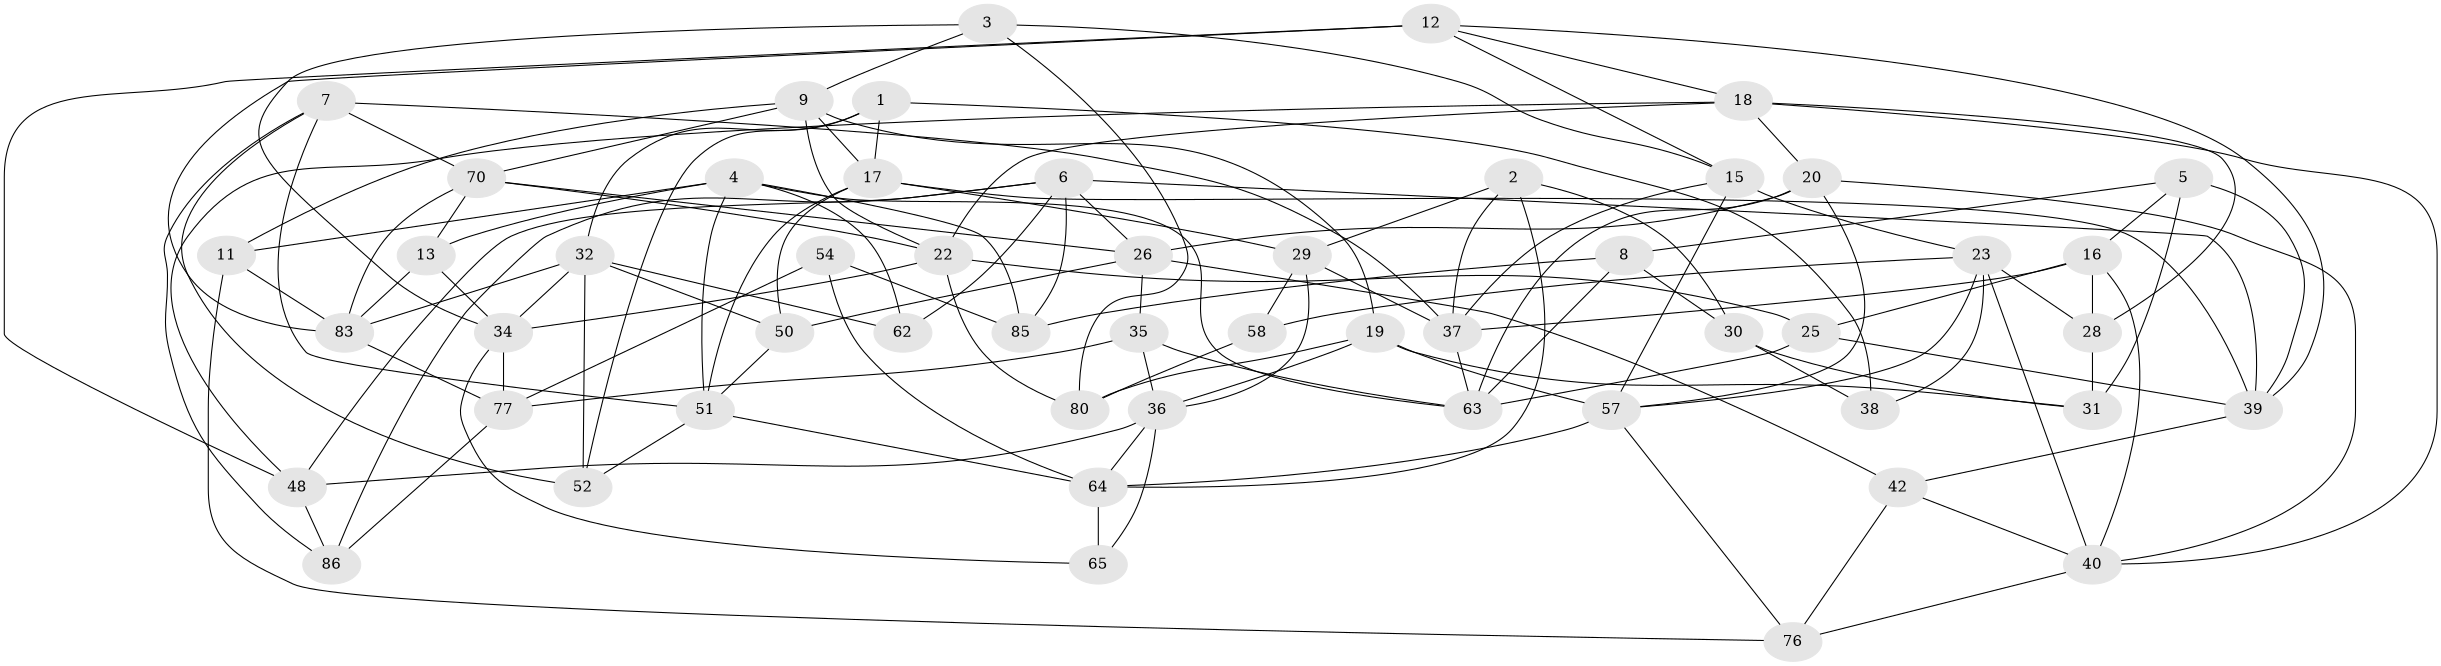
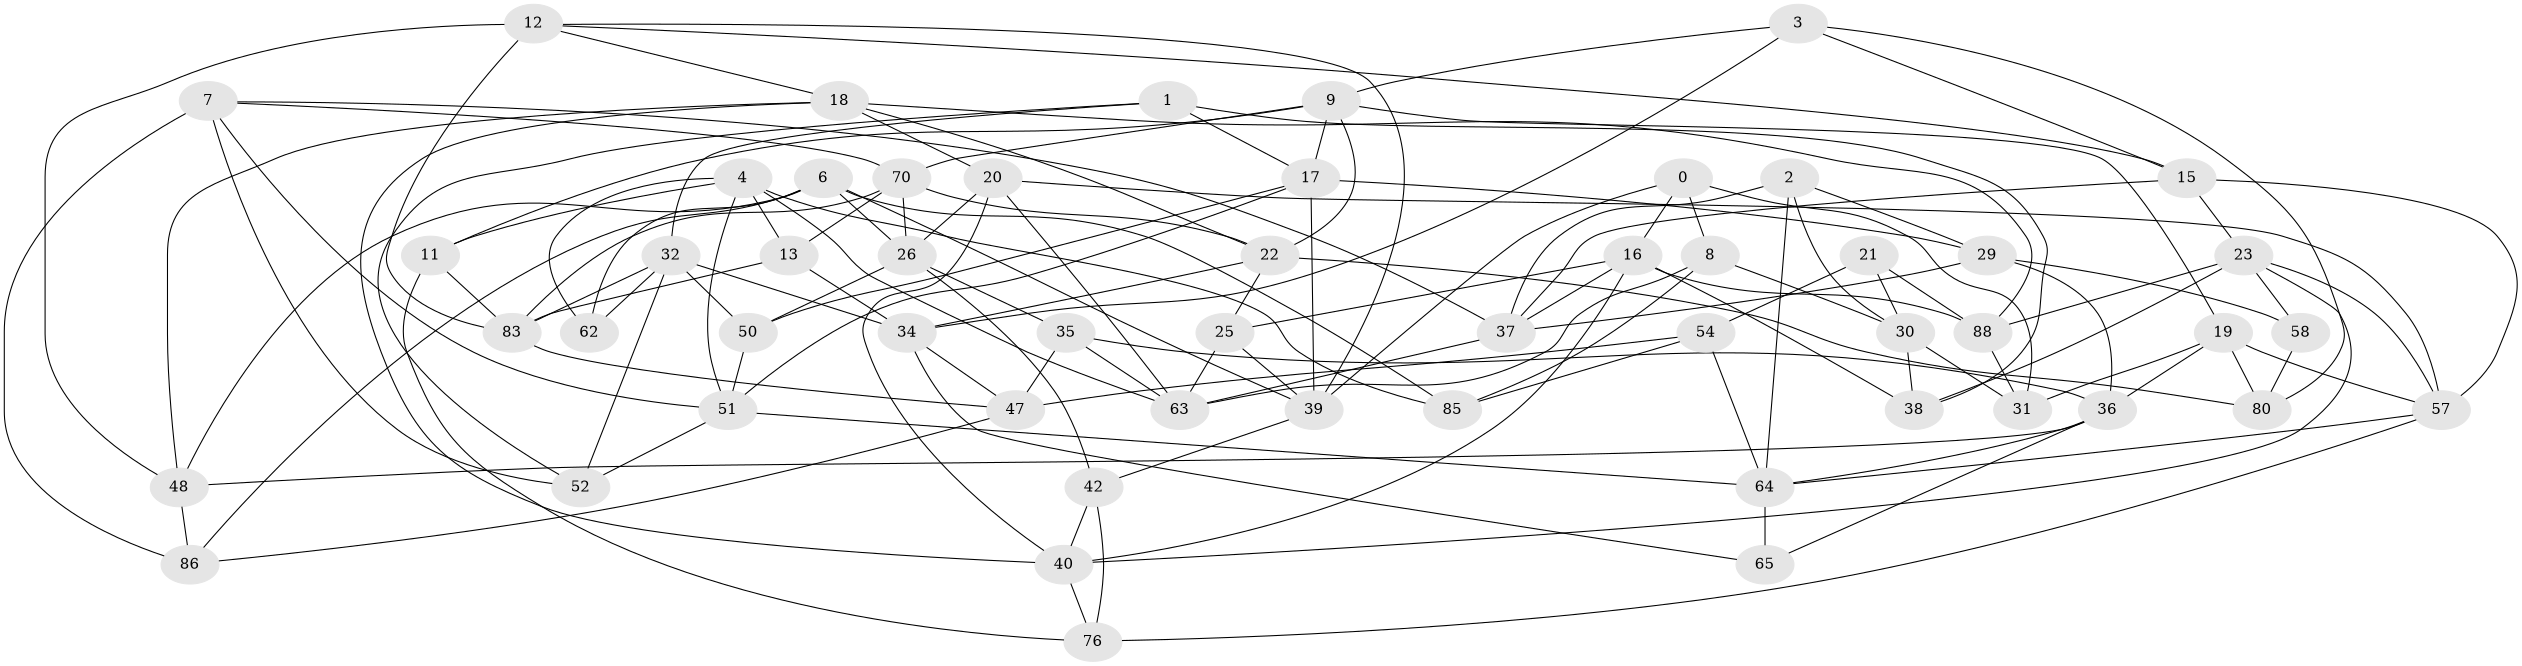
node "5": label "5" -> "0"
node "21": added
edge "16" -- "38": added
node "28": label "28" -> "88"
node "77": label "77" -> "47"
